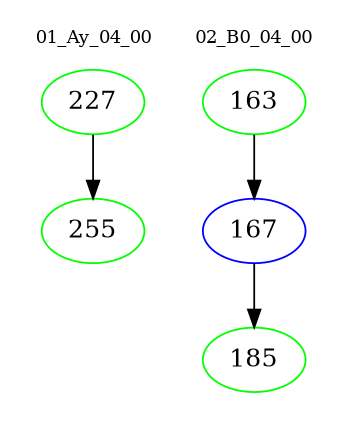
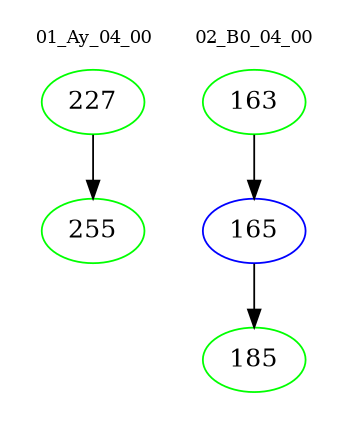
node "167": label "167" -> "165"
